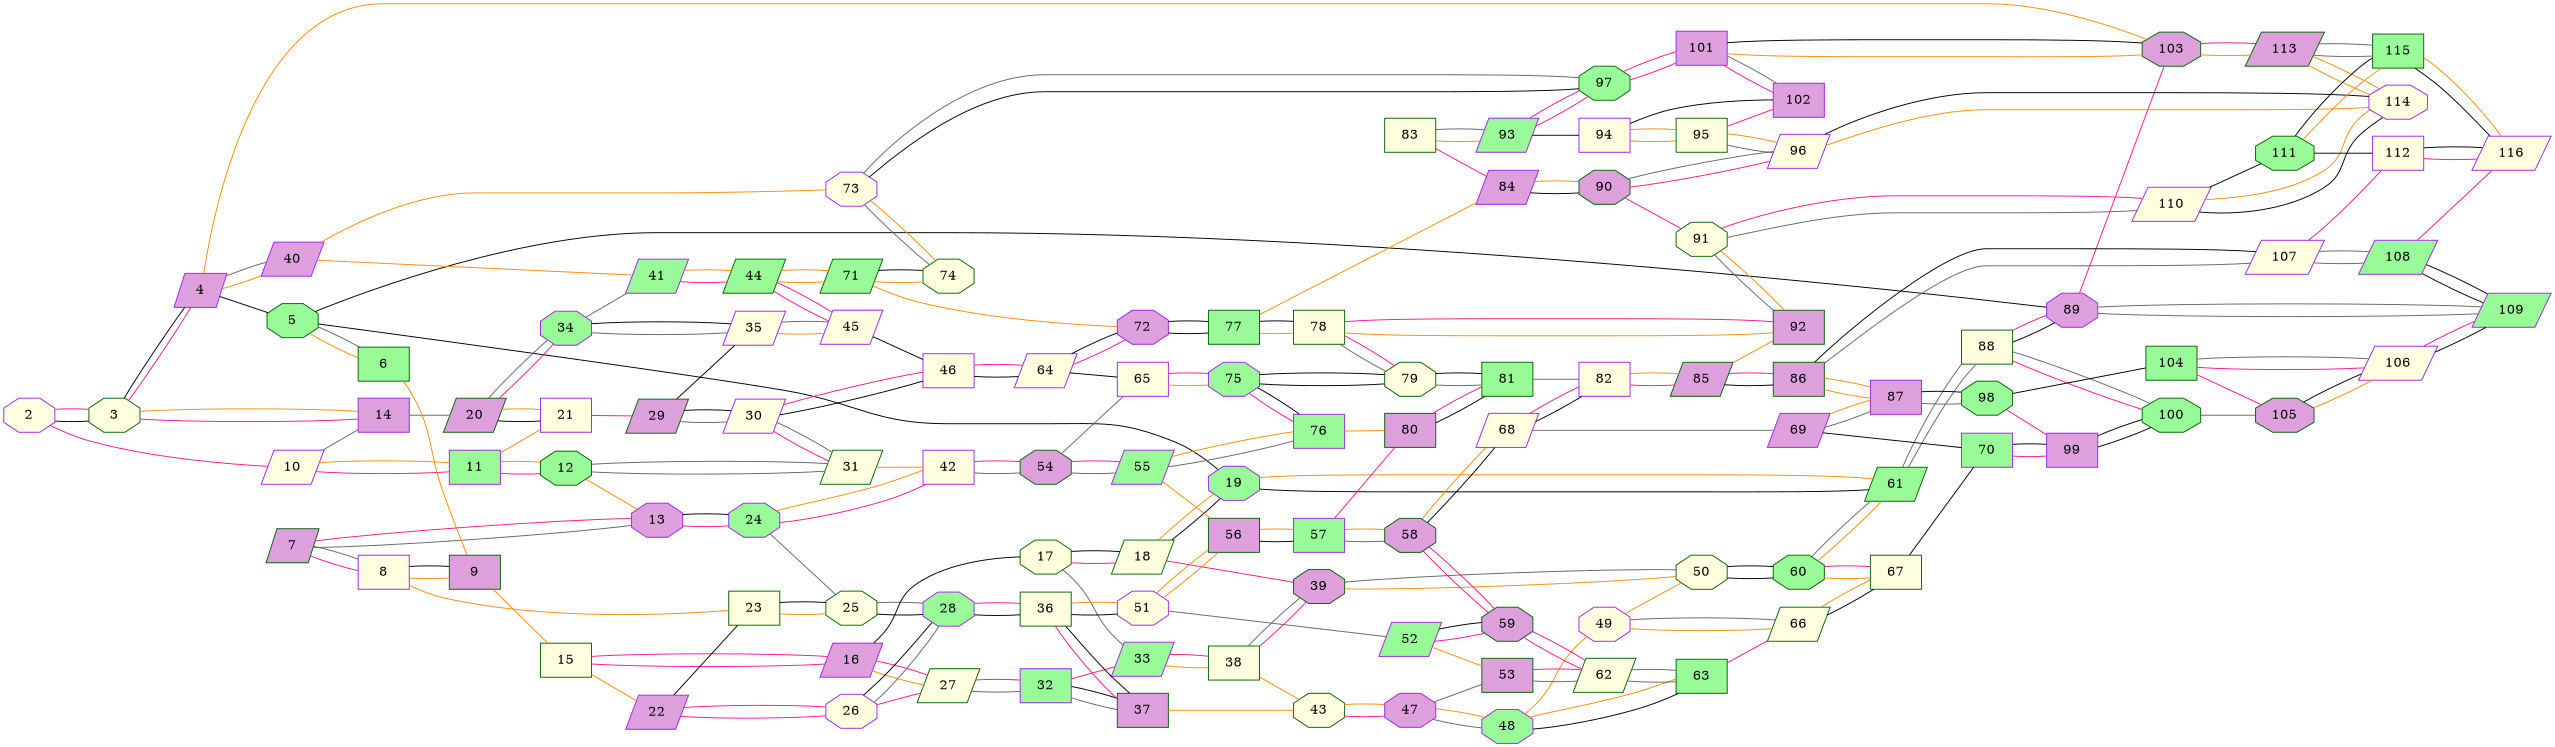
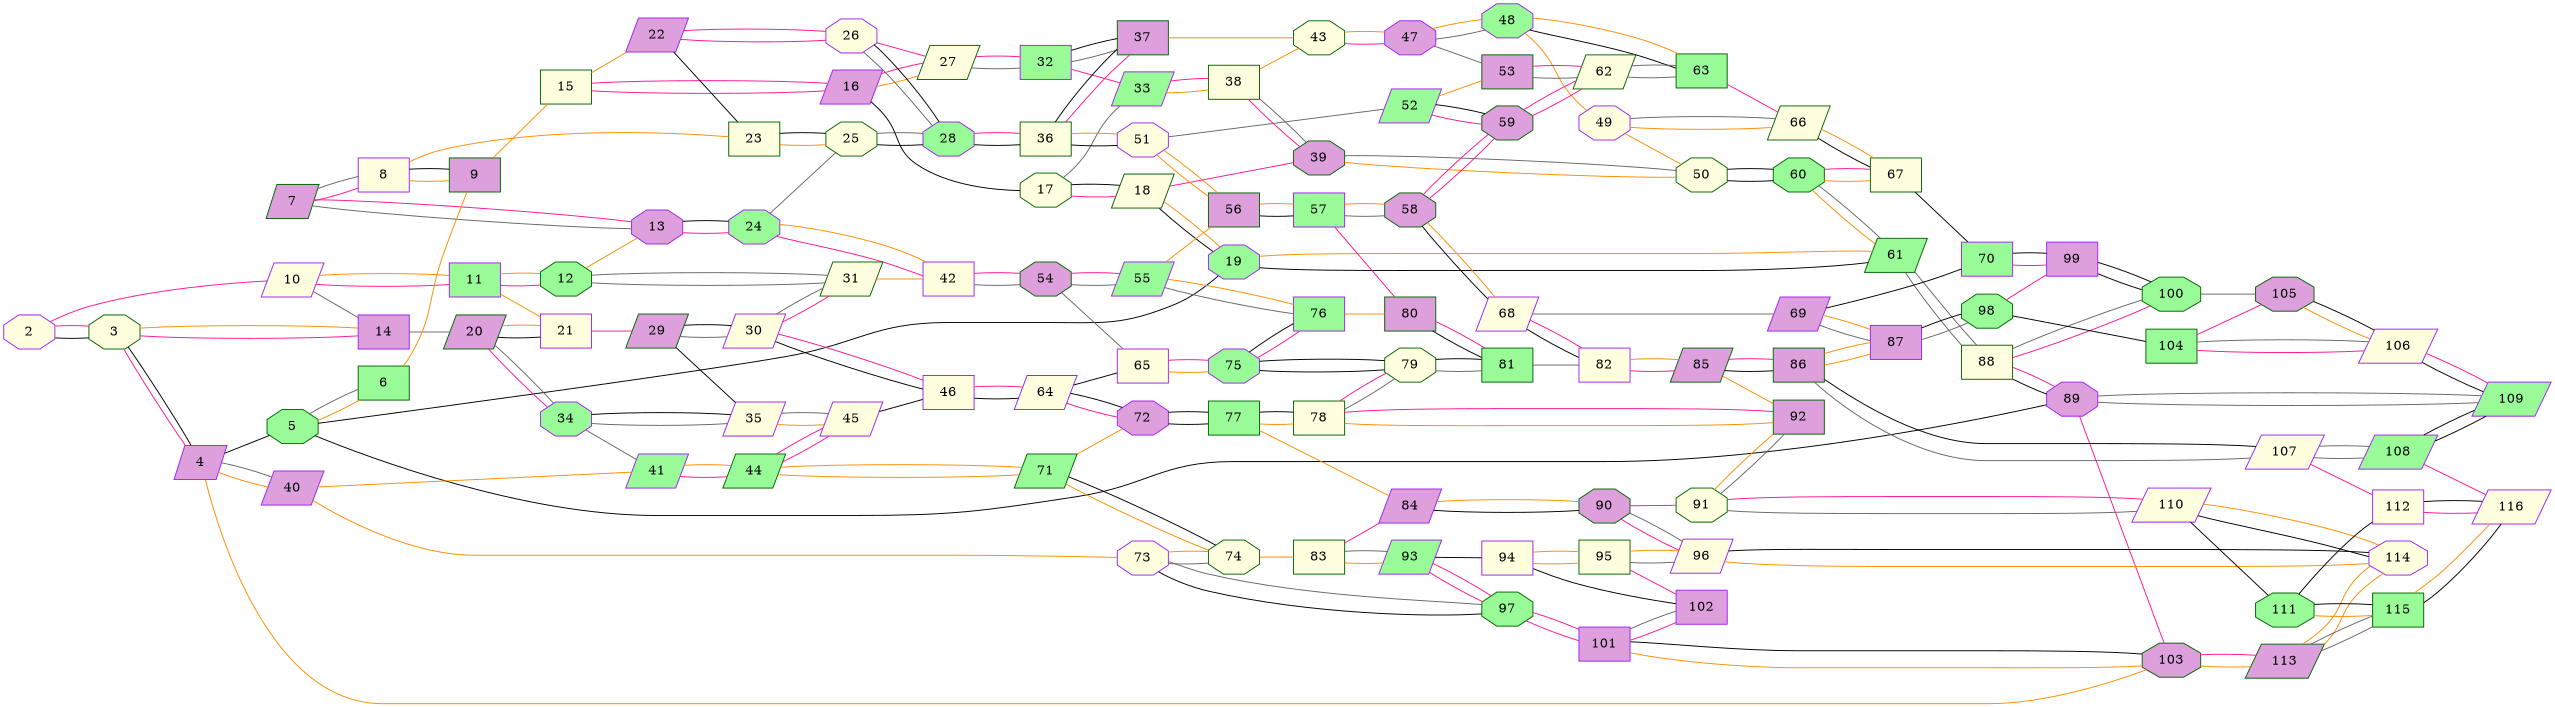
edge "74" -- "83": added
